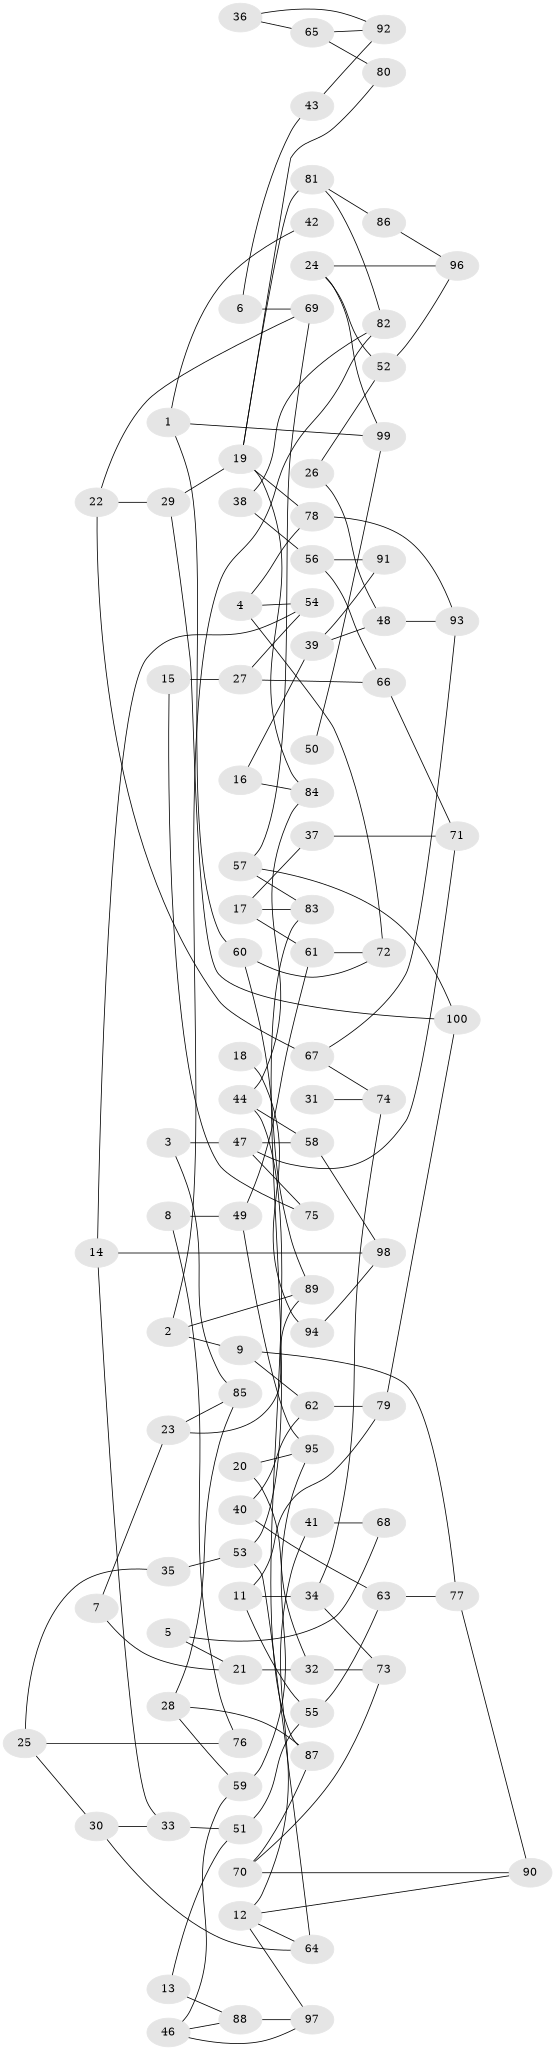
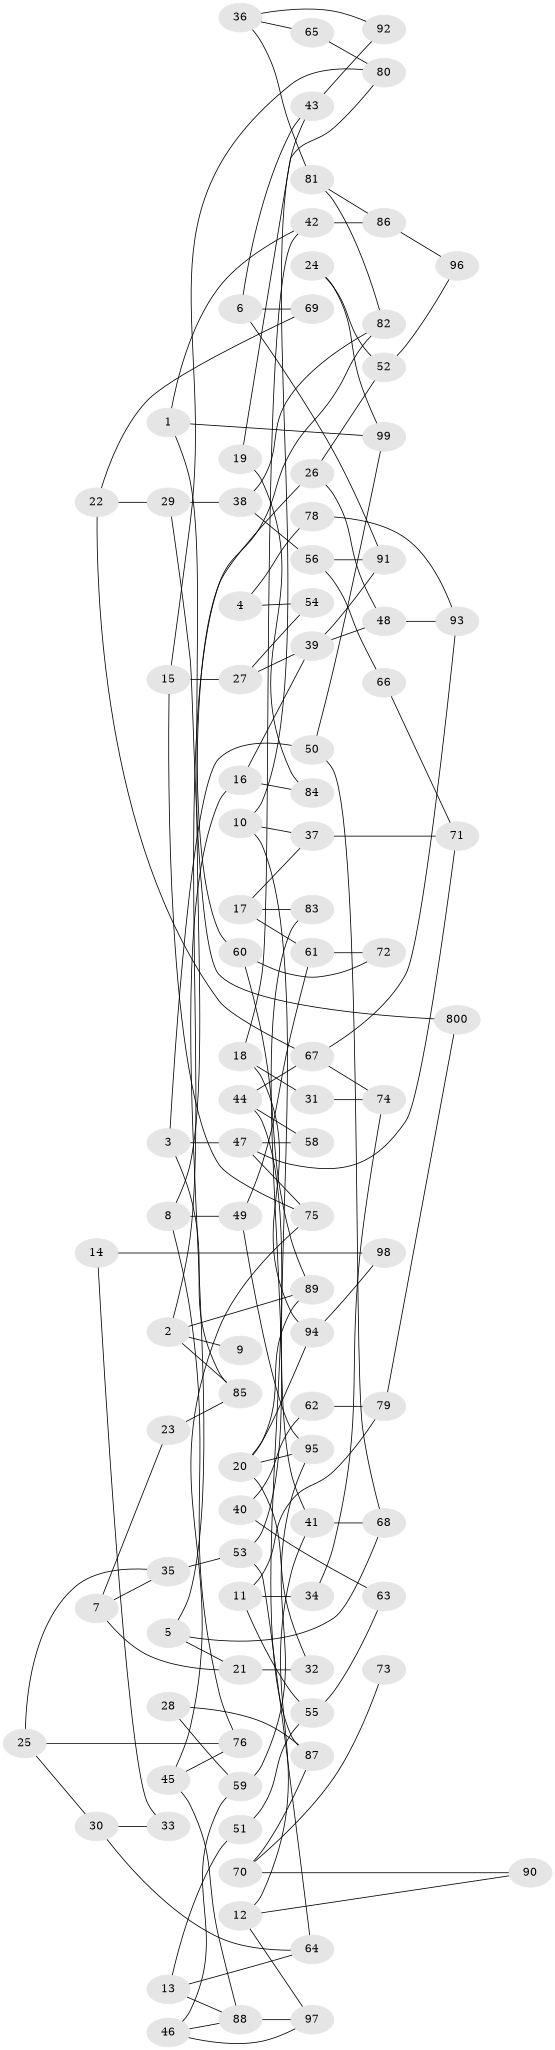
edge "92" -- "65": removed
edge "42" -- "86": added
edge "24" -- "96": removed
edge "81" -- "19": now "81" -- "36"
edge "80" -- "15": added
edge "6" -- "91": added
edge "19" -- "29": now "38" -- "29"
edge "19" -- "78": removed
edge "42" -- "18": added
edge "27" -- "66": now "27" -- "39"
edge "4" -- "72": removed
node "10": added
edge "26" -- "8": added
node "57": removed
edge "54" -- "14": removed
edge "50" -- "3": added
edge "84" -- "44": now "67" -- "44"
node "100": label "100" -> "800"
edge "18" -- "31": added
edge "50" -- "68": added
edge "58" -- "98": removed
edge "16" -- "5": added
edge "9" -- "62": removed
edge "94" -- "20": added
edge "89" -- "23": now "89" -- "20"
edge "85" -- "28": now "85" -- "2"
edge "35" -- "7": added
node "77": removed
edge "34" -- "73": removed
edge "32" -- "73": removed
node "45": added
edge "33" -- "51": removed
edge "12" -- "64": now "13" -- "64"
